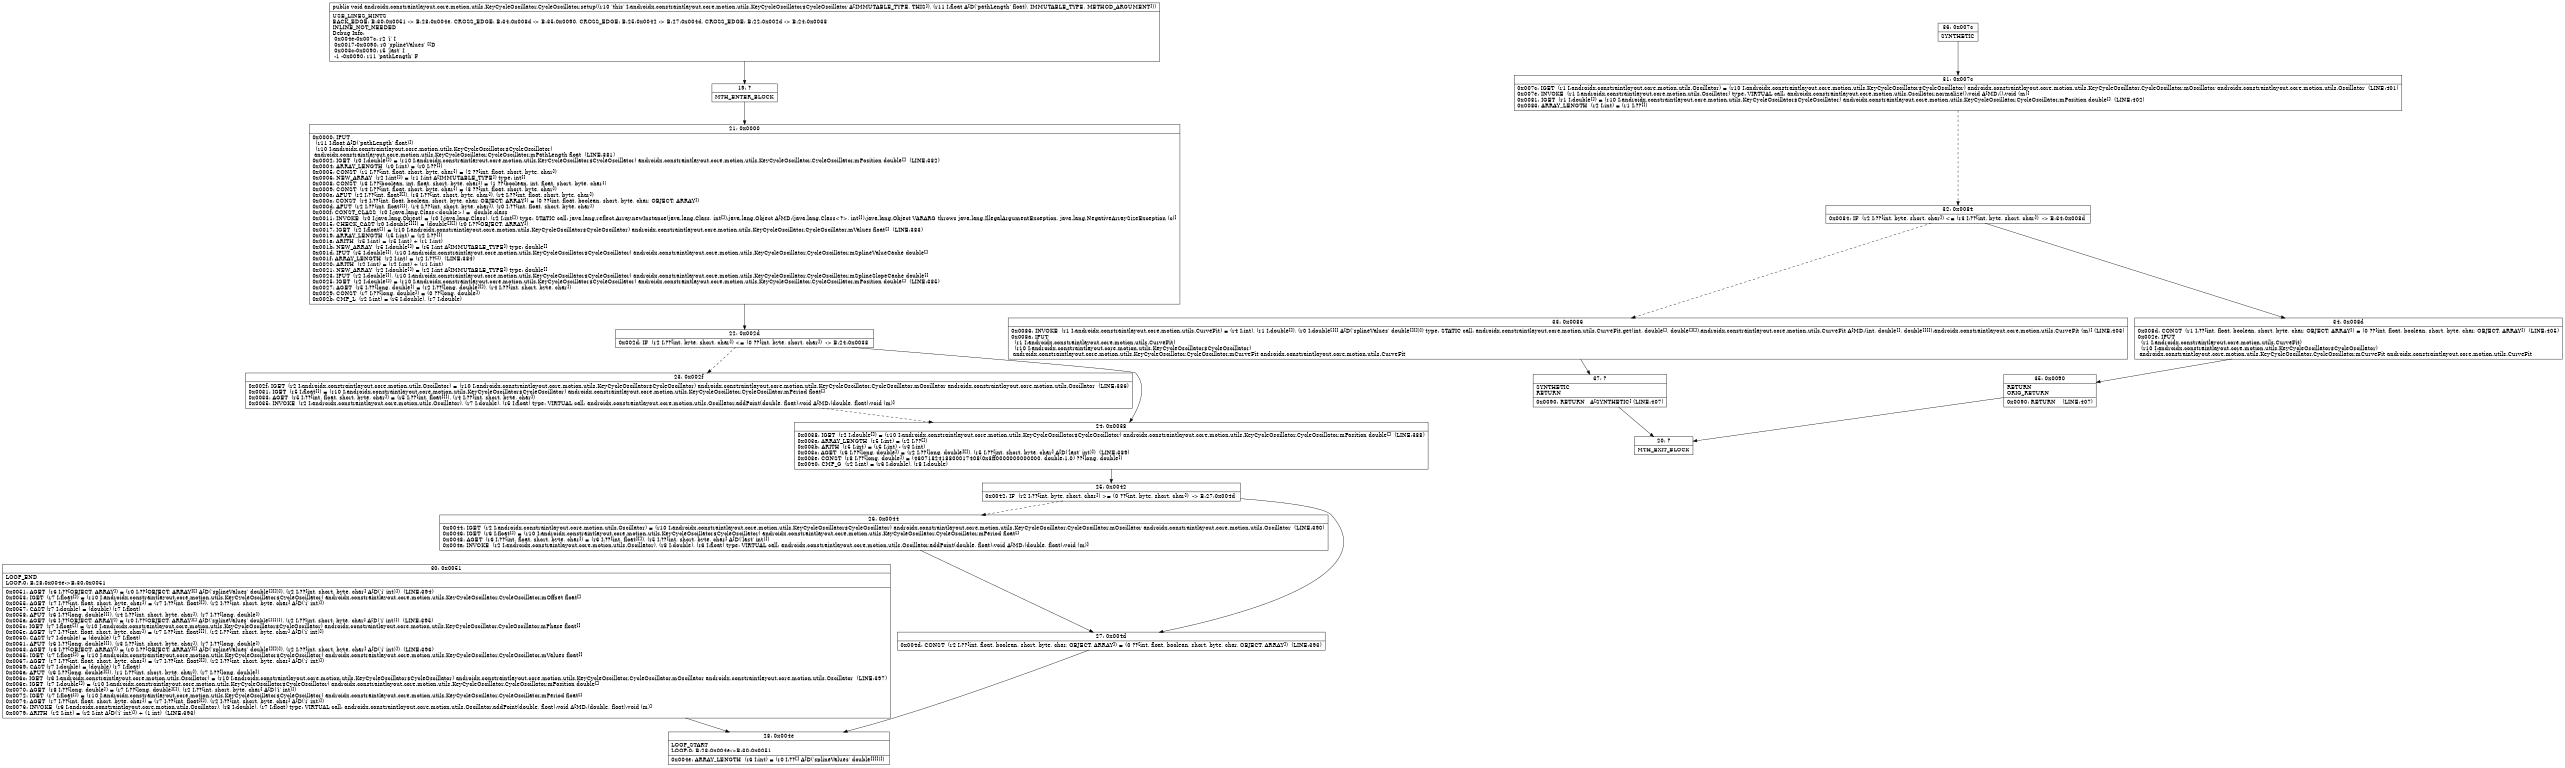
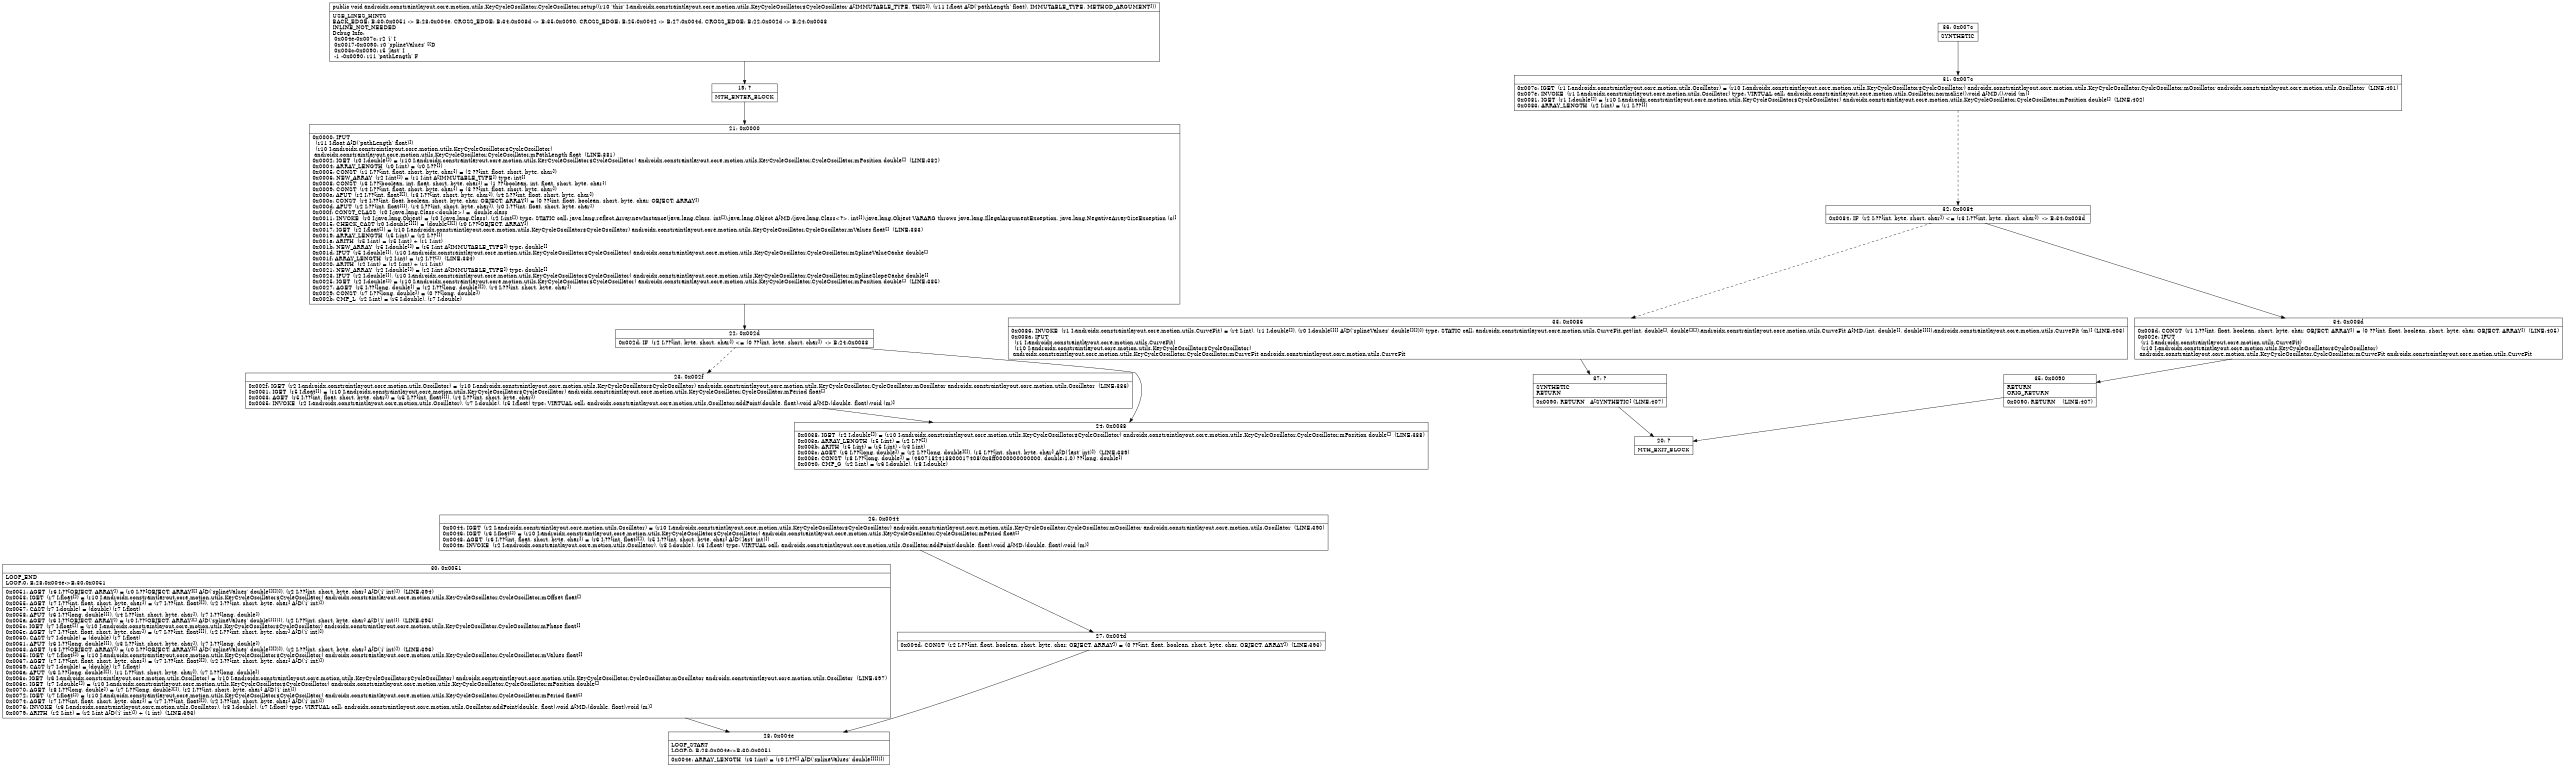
edge "23: 0x002f" -> "24: 0x0038": style dashed -> solid
node "25: 0x0042": removed
